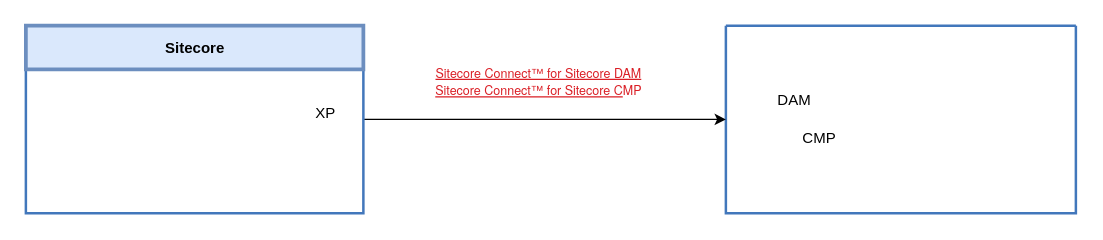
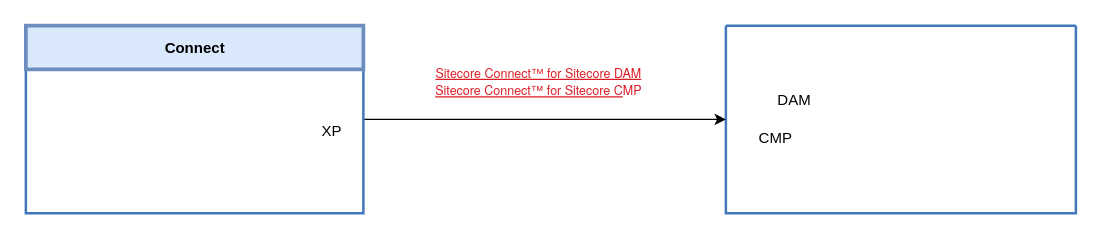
node "Sitecore": label "Sitecore" -> "Connect"
node "XP": moved (326, 113) -> (332, 132)
node "CMP": moved (819, 138) -> (776, 138)
